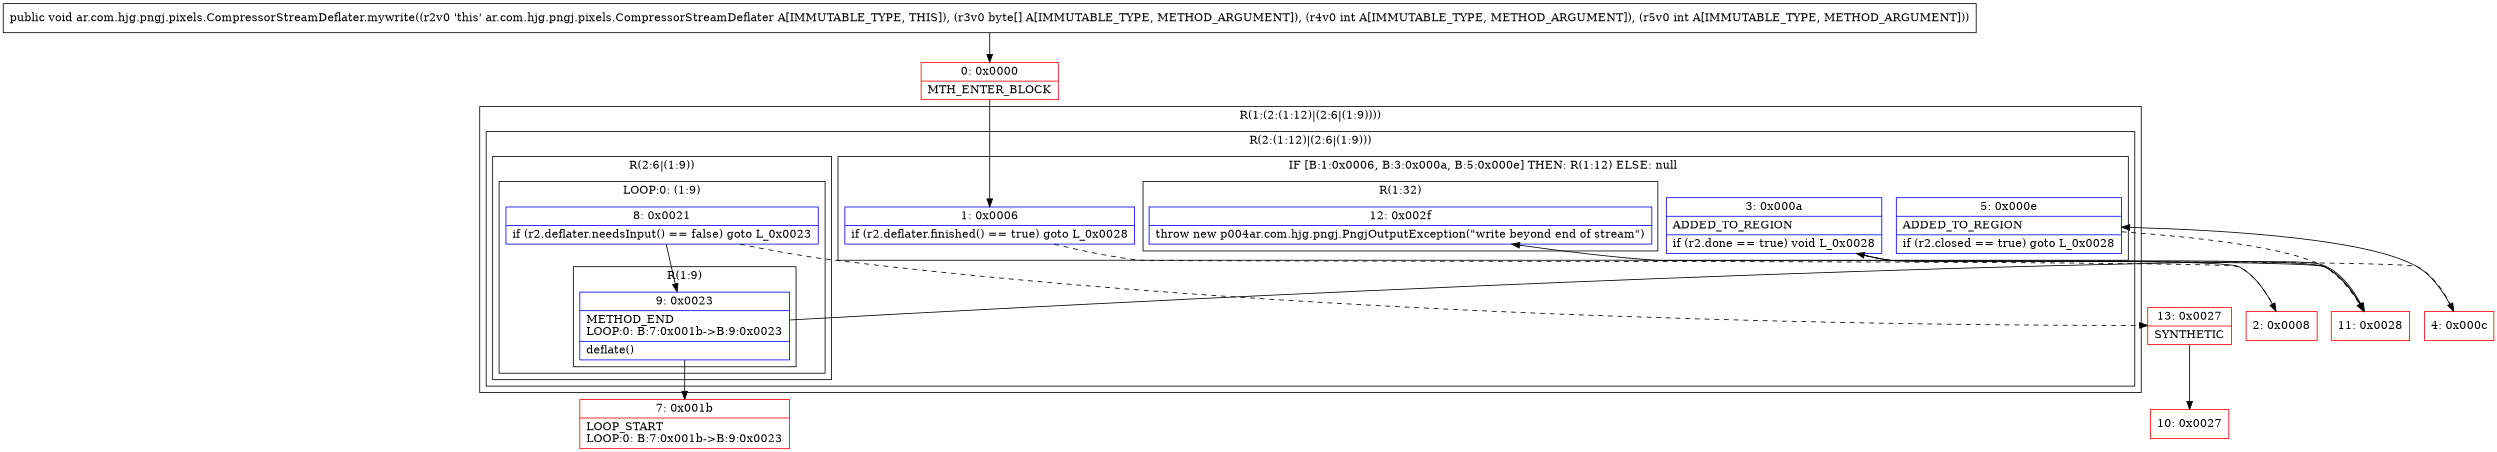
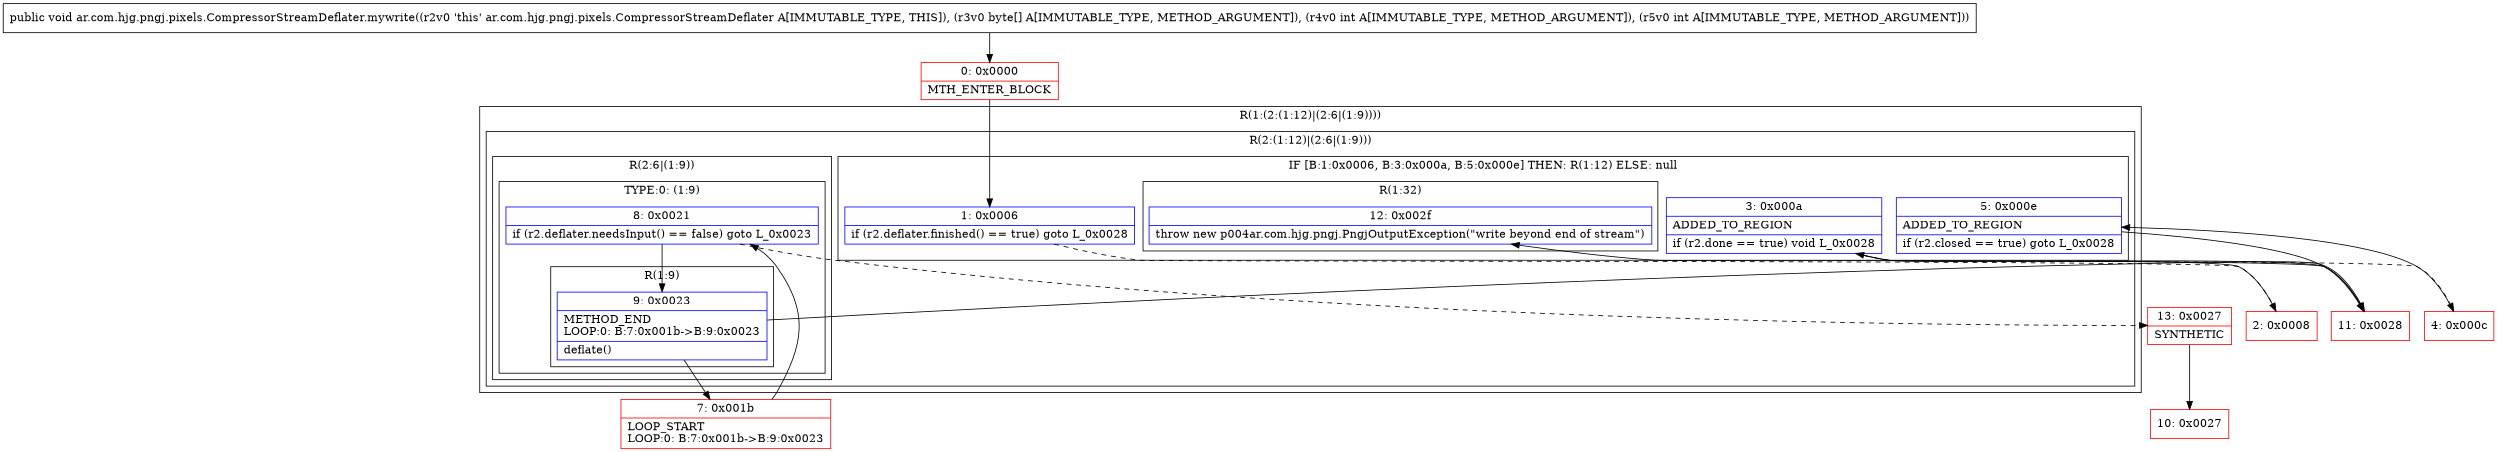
cluster "LOOP:0: (1:9)": label "LOOP:0: (1:9)" -> "TYPE:0: (1:9)"
edge "5: 0x000e" -> "11: 0x0028": style dashed -> solid
edge "7: 0x001b" -> "8: 0x0021": added
